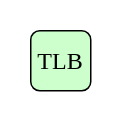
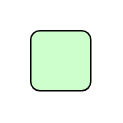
node "TLB": removed
